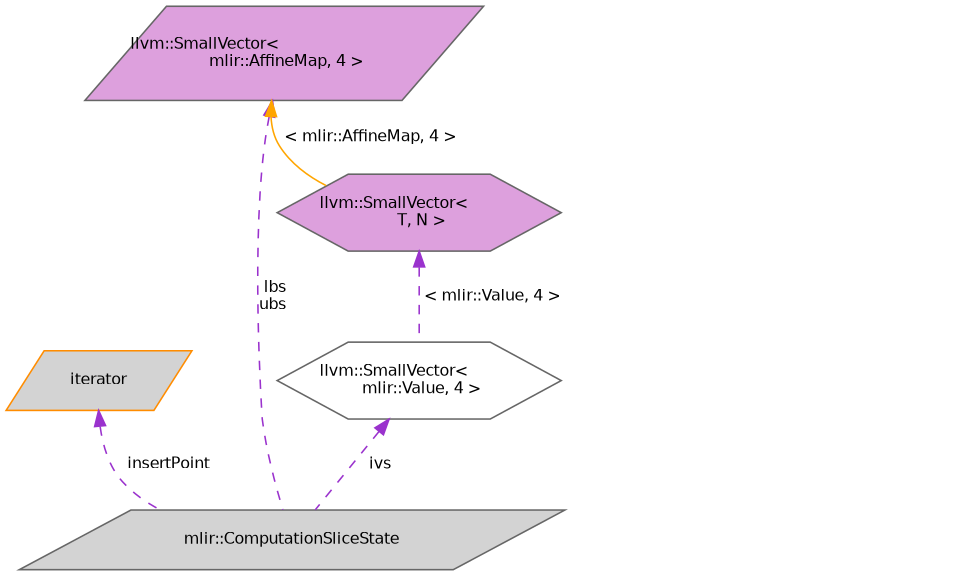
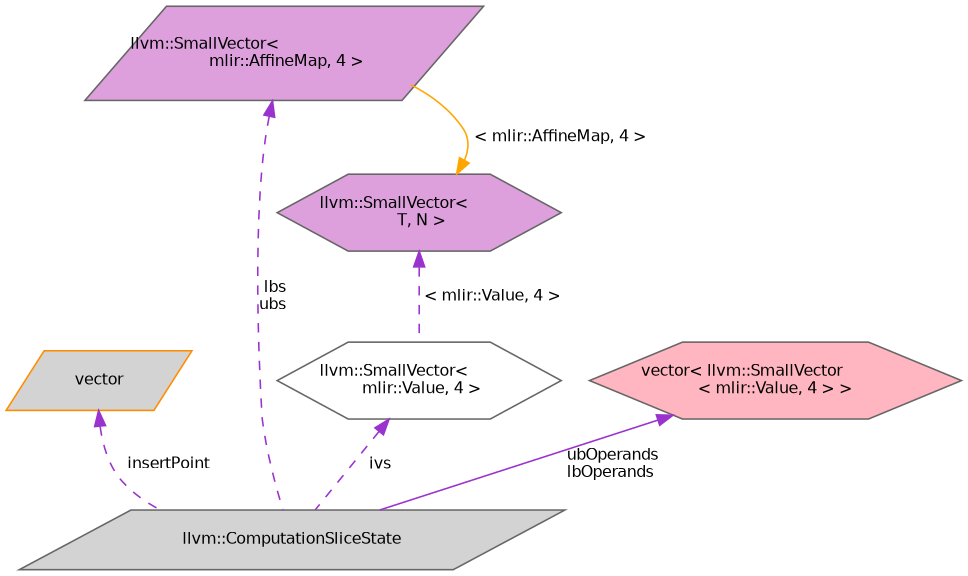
edge "llvm::SmallVector< T, N >" -> "llvm::SmallVector< mlir::AffineMap, 4 >": reversed
node "iterator": label "iterator" -> "vector"
node "vector< llvm::SmallVector < mlir::Value, 4 > >": added
node "mlir::ComputationSliceState": label "mlir::ComputationSliceState" -> "llvm::ComputationSliceState"
